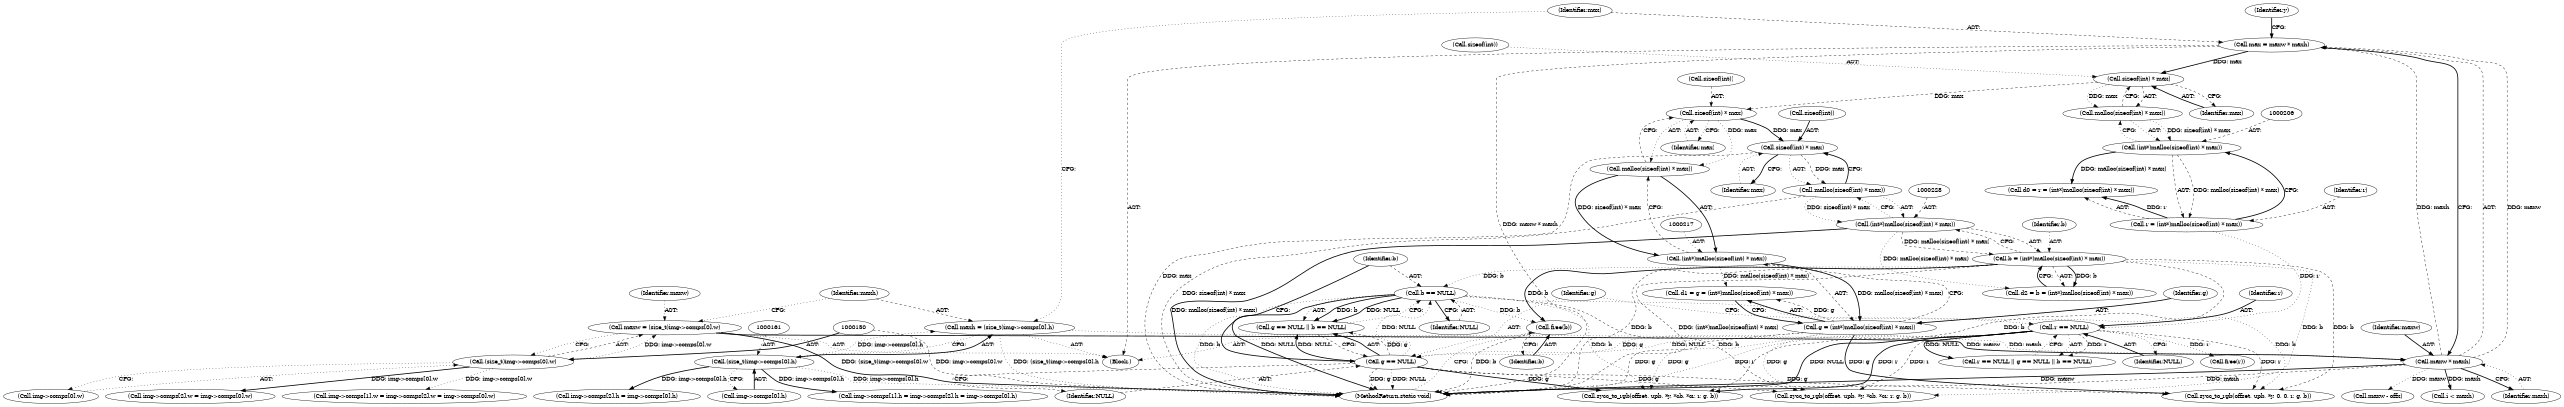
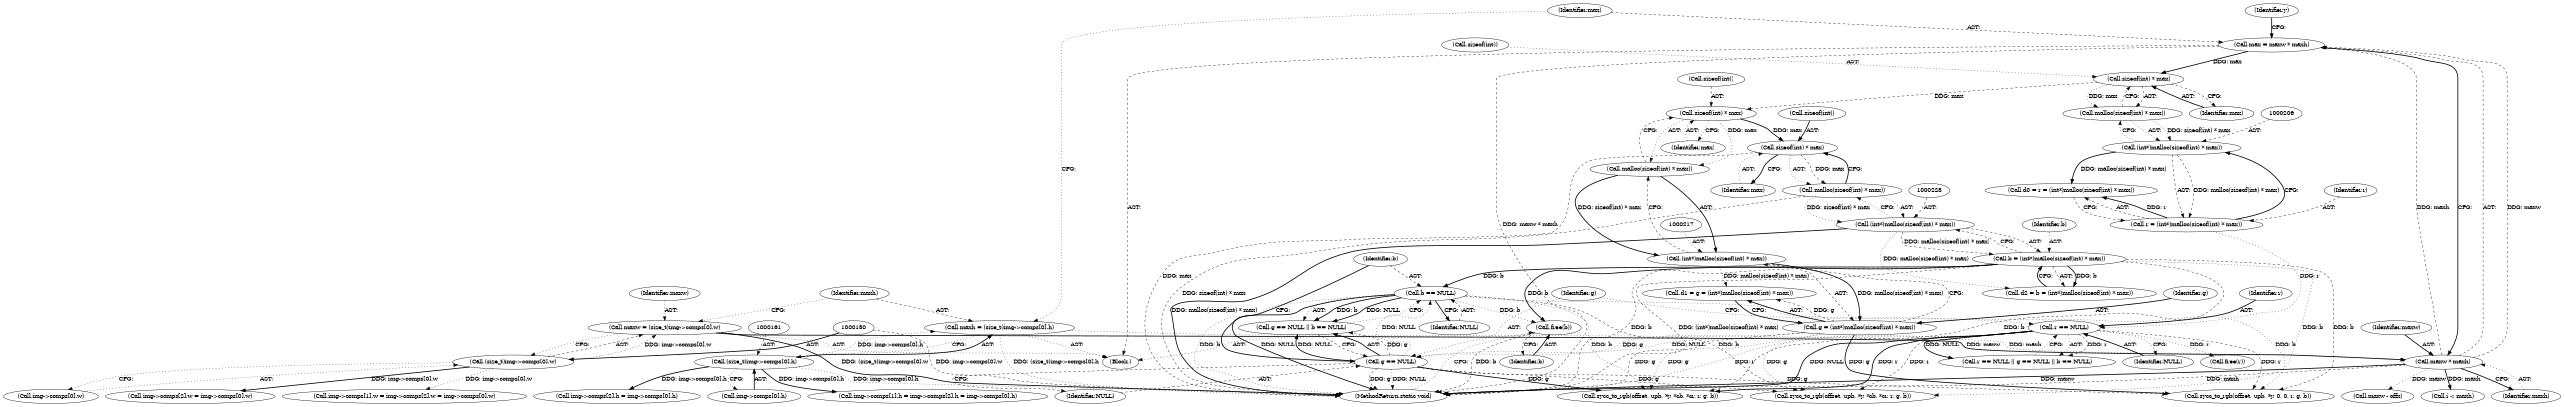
edge "(Call,d0 = r = (int*)malloc(sizeof(int) * max))" -> "(Call,r = (int*)malloc(sizeof(int) * max))": added, label "CFG:"
edge "(Call,b = (int*)malloc(sizeof(int) * max))" -> "(Call,b == NULL)": style dotted -> bold
